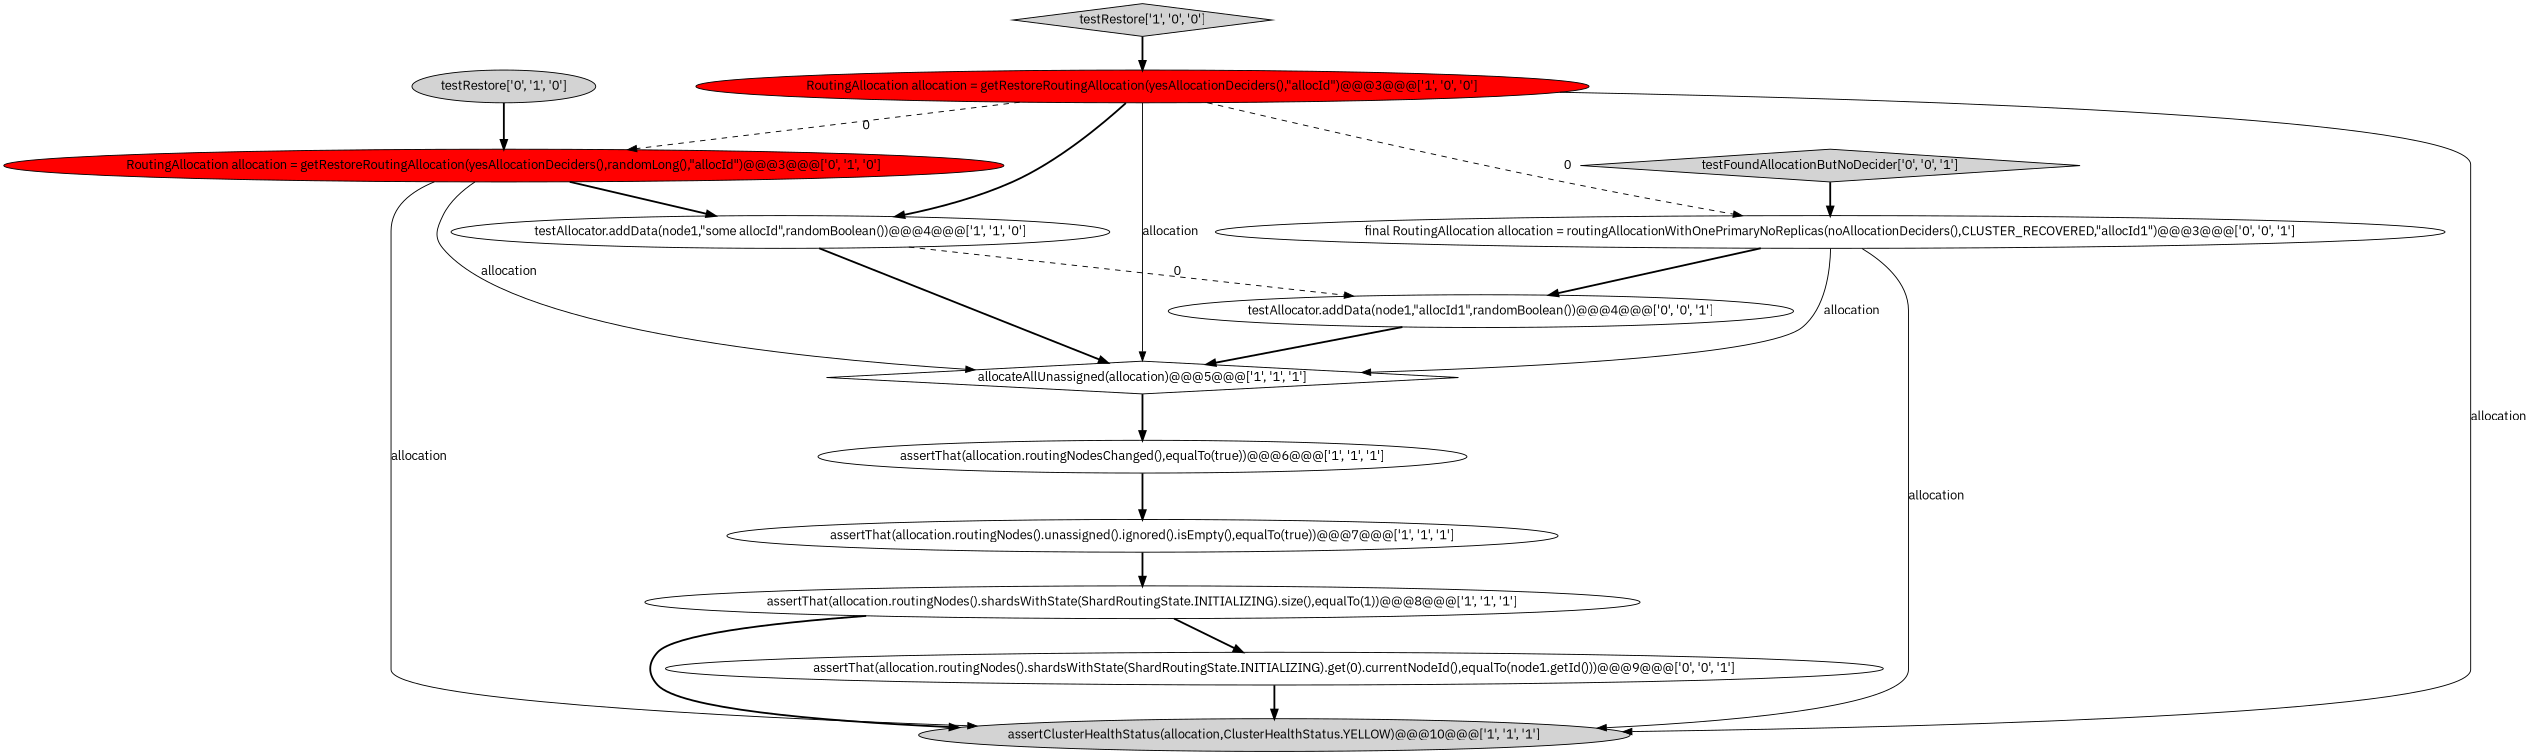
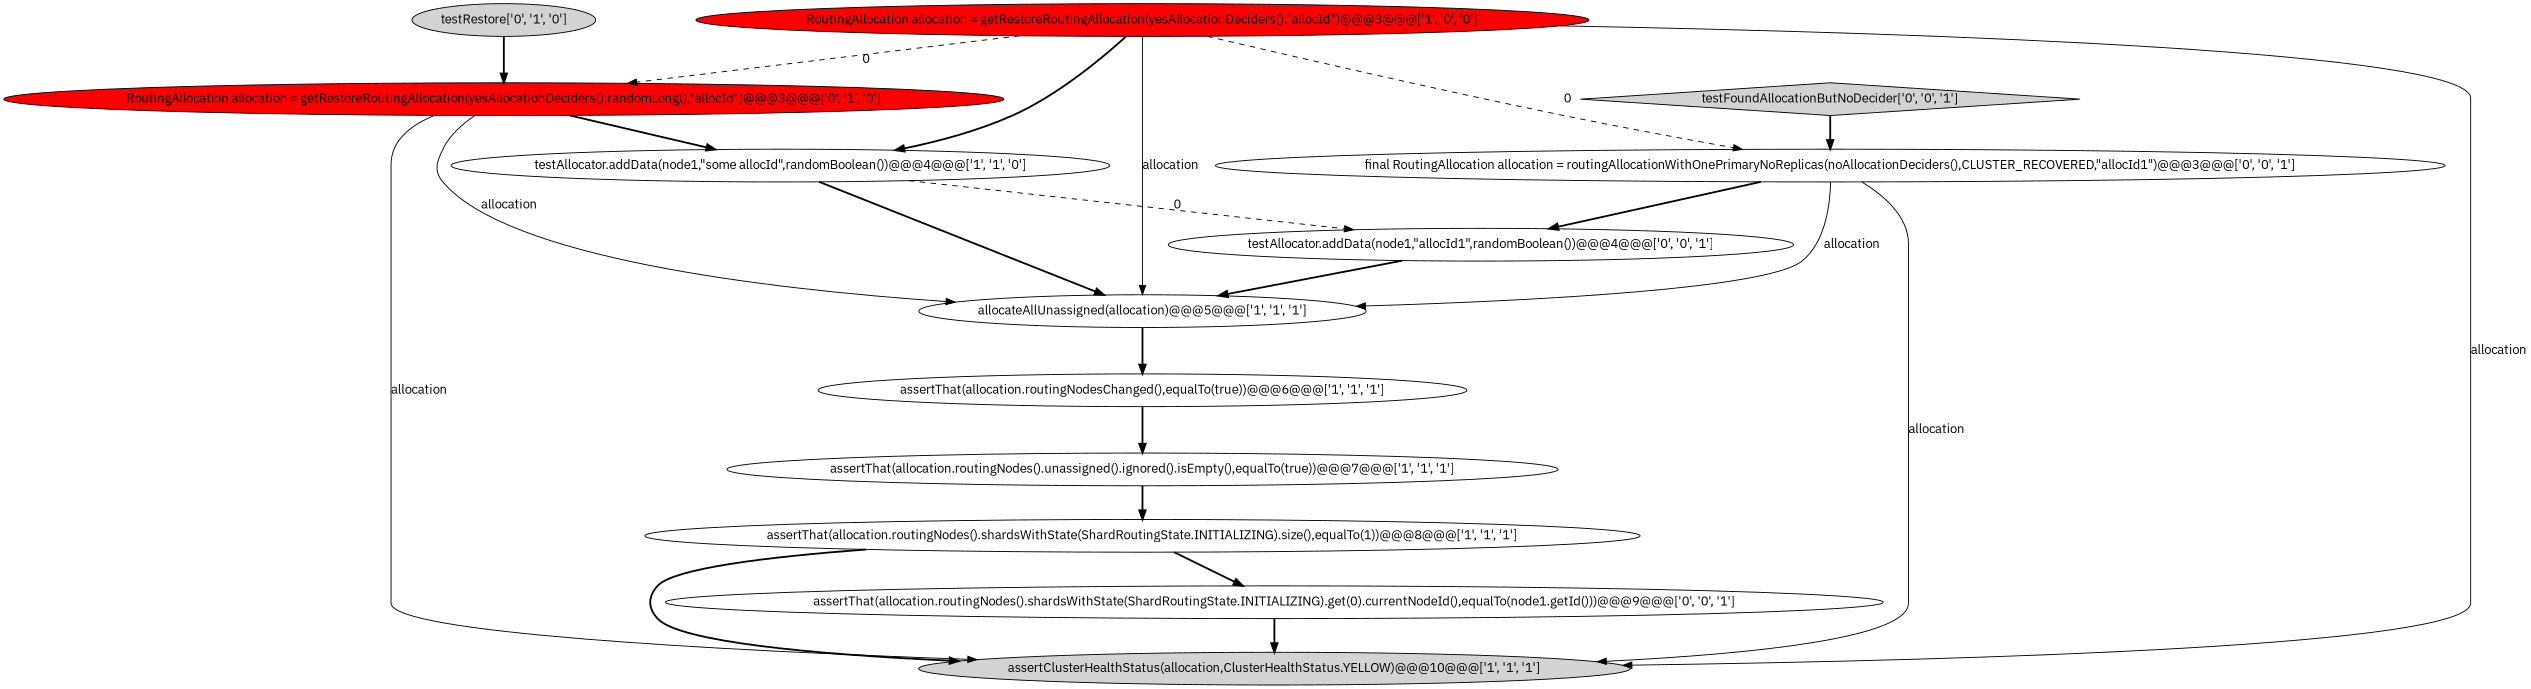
node "testRestore['1', '0', '0']": removed
node "allocateAllUnassigned(allocation)@@@5@@@['1', '1', '1']": shape diamond -> ellipse
